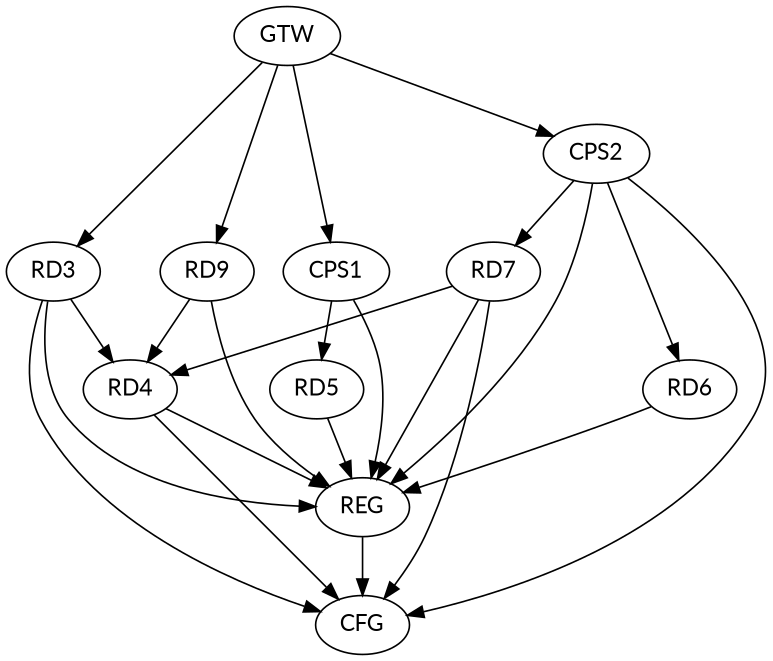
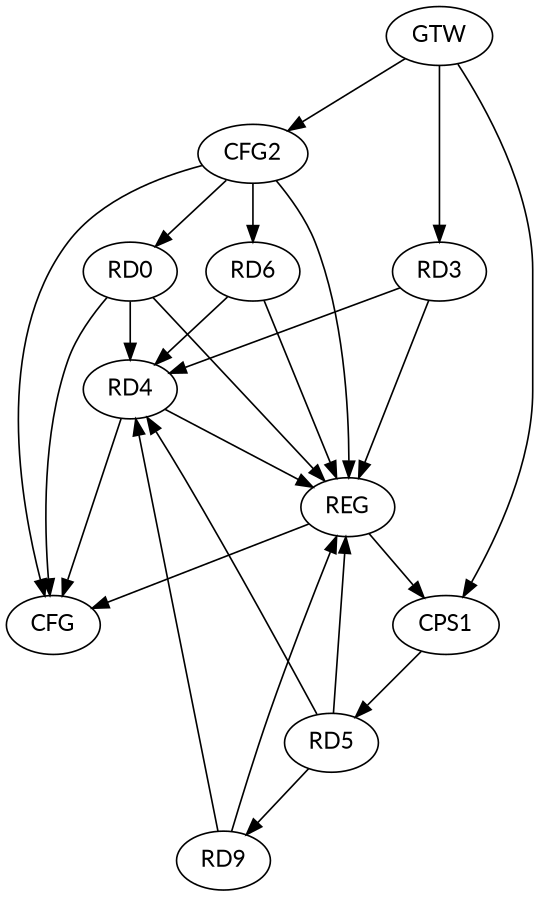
edge "GTW" -> "RD9": now "RD5" -> "RD9"
node "CPS2": label "CPS2" -> "CFG2"
node "RD7": label "RD7" -> "RD0"
edge "RD6" -> "RD4": added
edge "CPS1" -> "REG": reversed
edge "RD3" -> "CFG": removed
edge "RD5" -> "RD4": added
